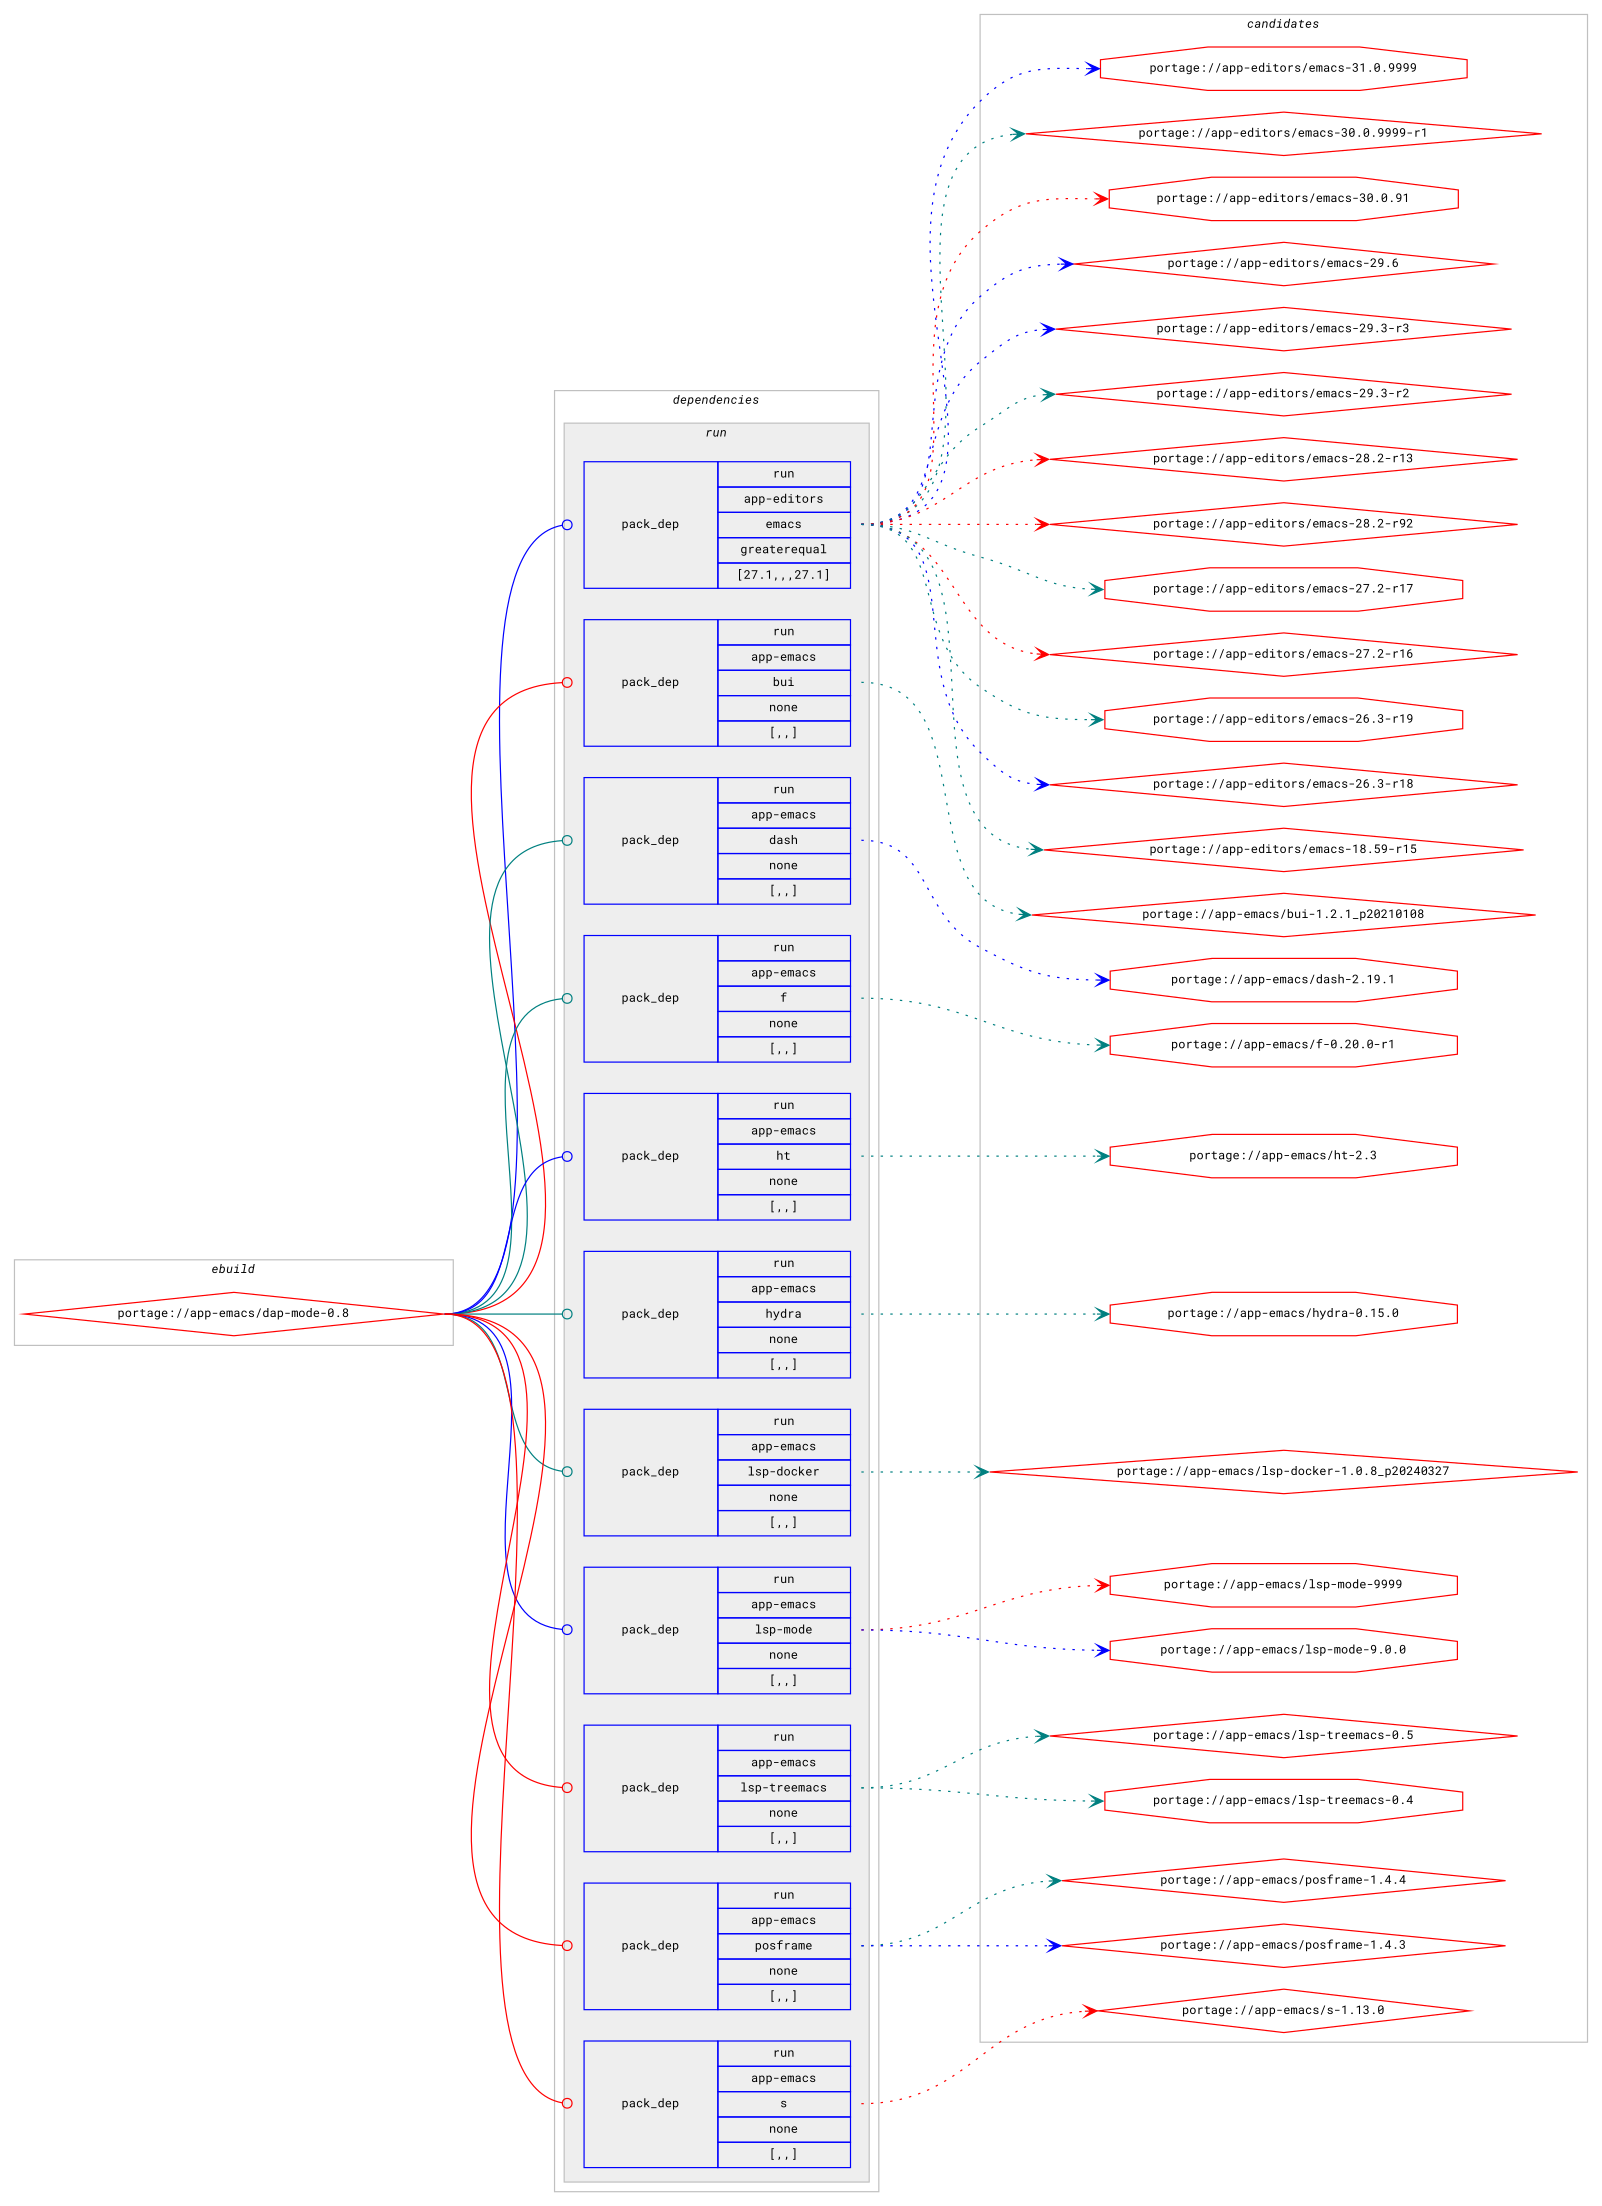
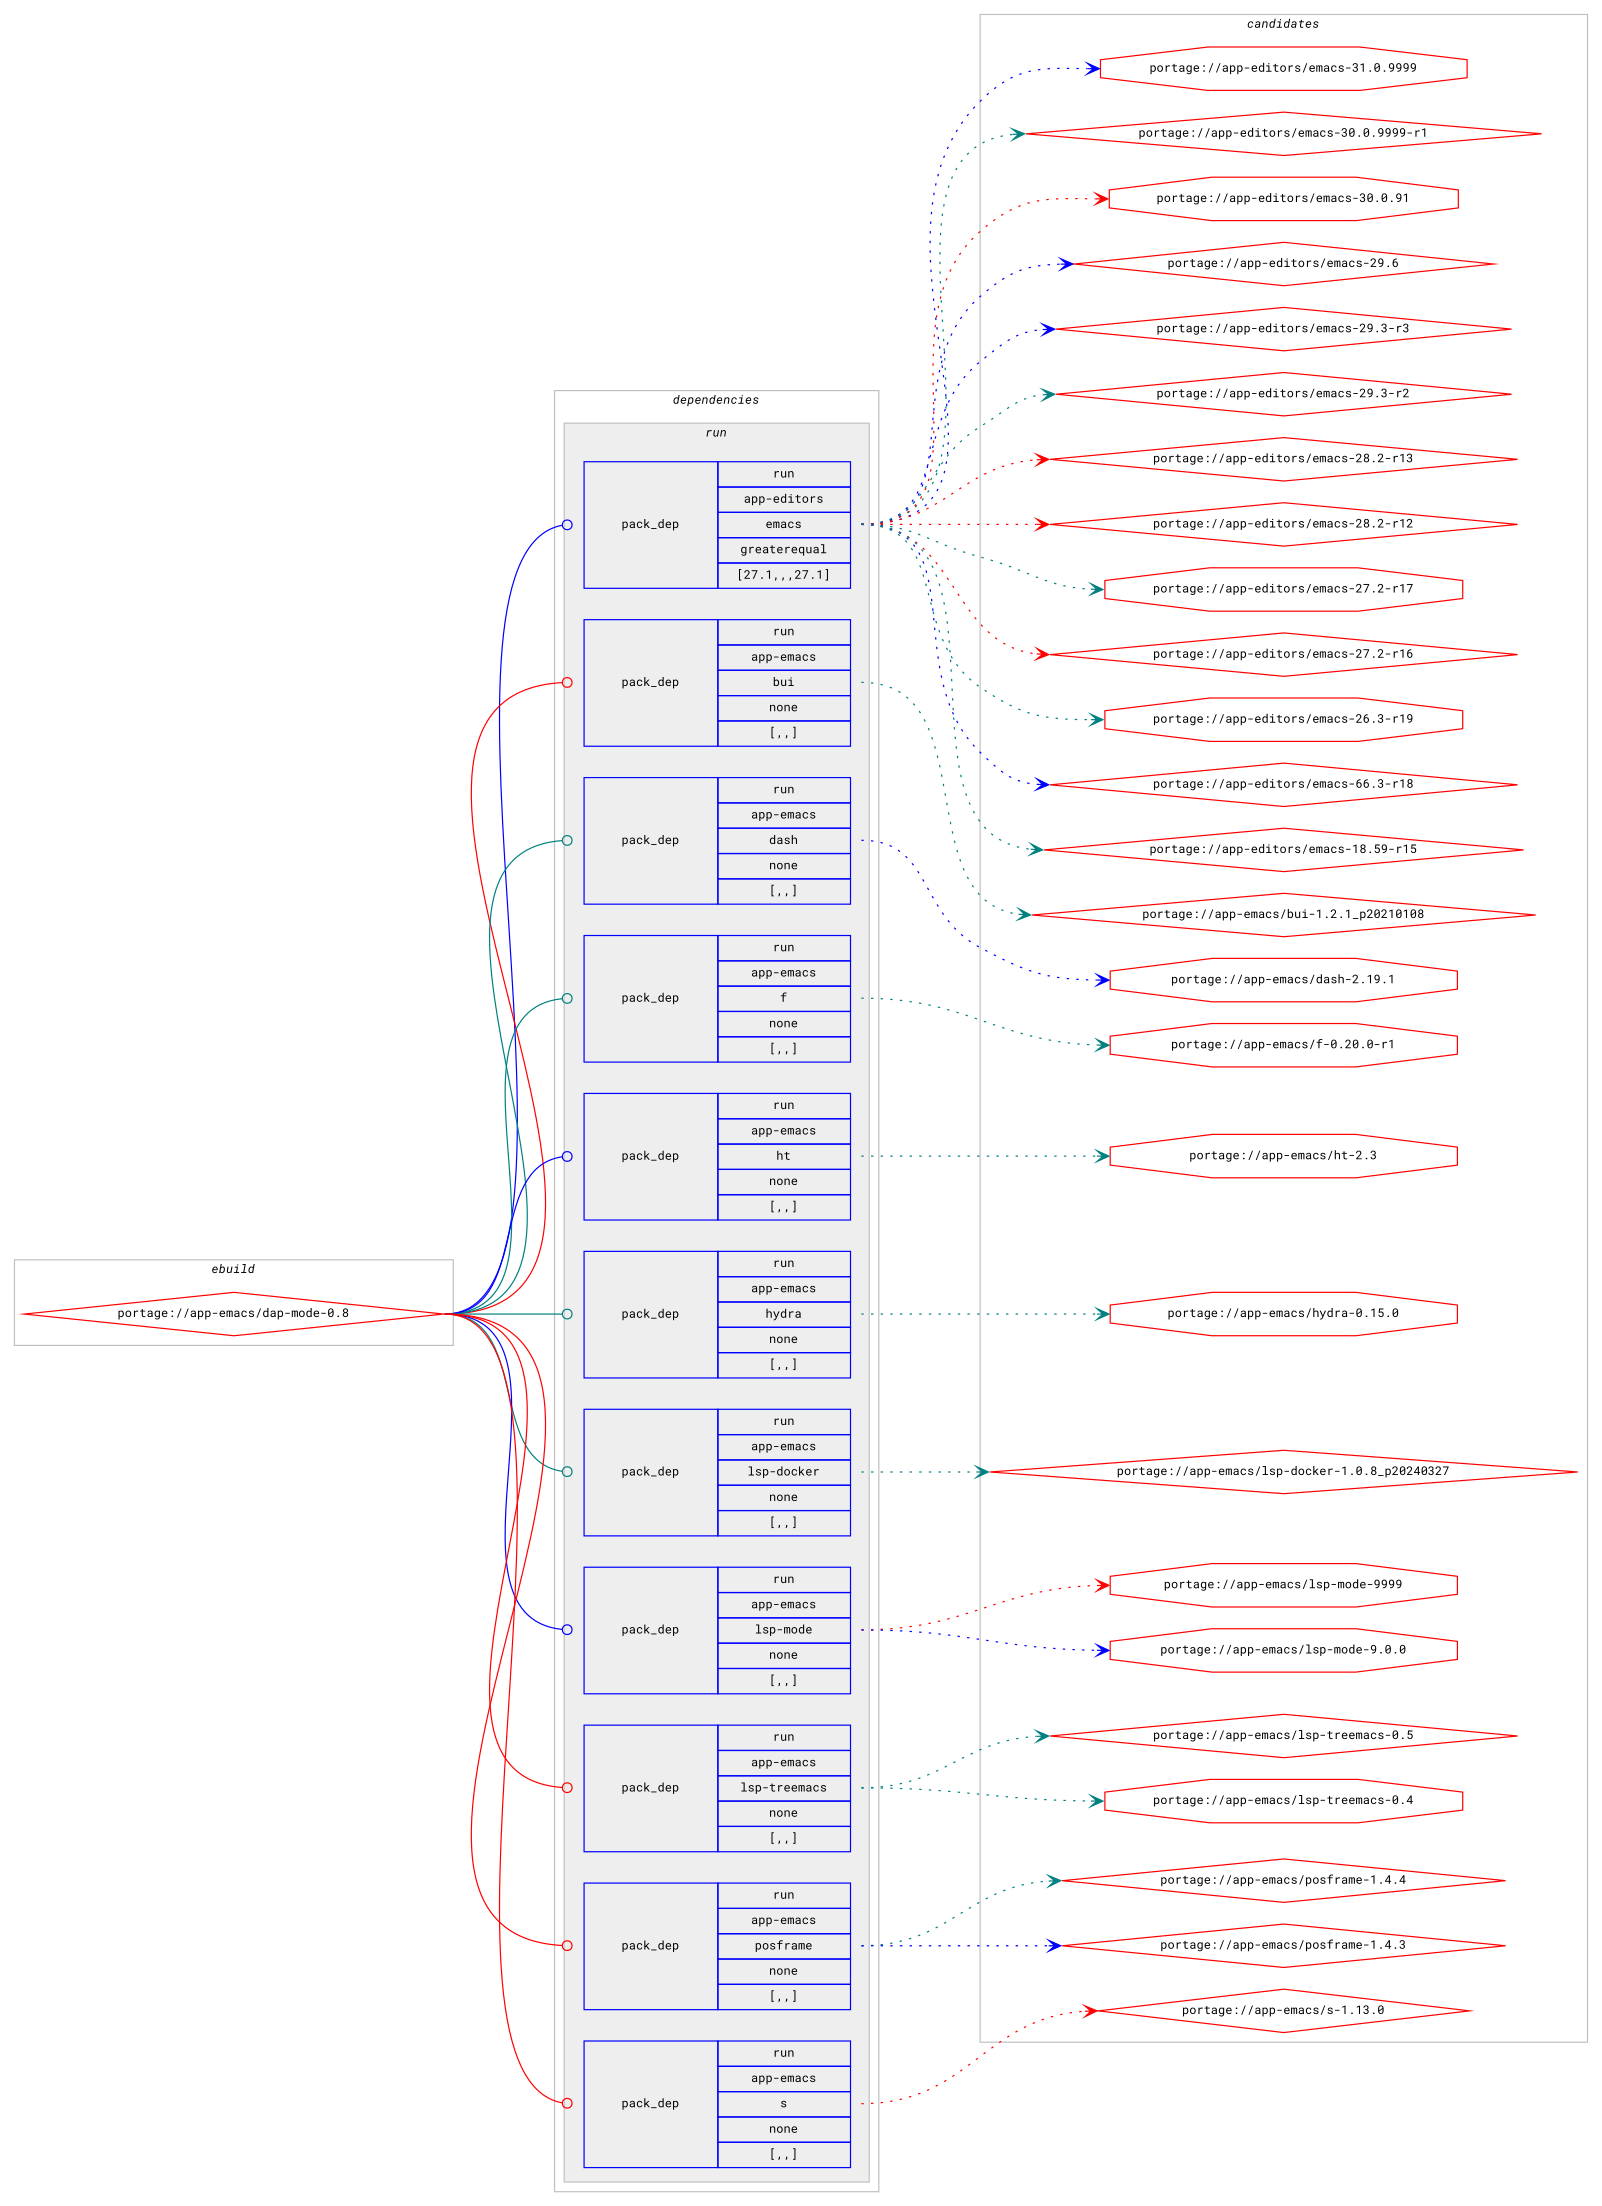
node "portage://app-editors/emacs-28.2-r92": label "portage://app-editors/emacs-28.2-r92" -> "portage://app-editors/emacs-28.2-r12"
node "portage://app-editors/emacs-26.3-r18": label "portage://app-editors/emacs-26.3-r18" -> "portage://app-editors/emacs-66.3-r18"
